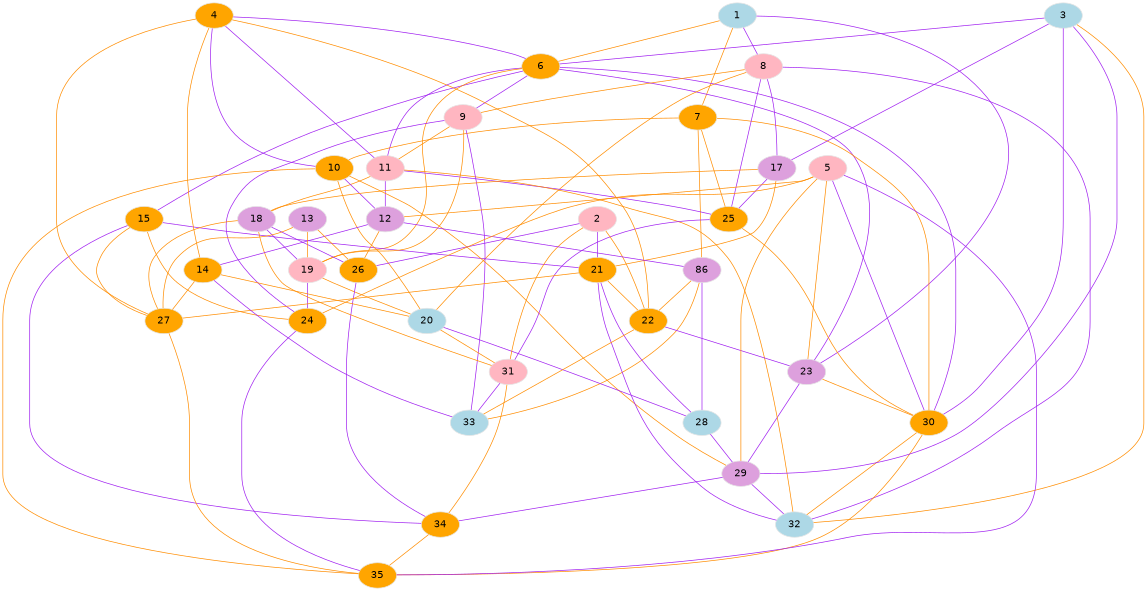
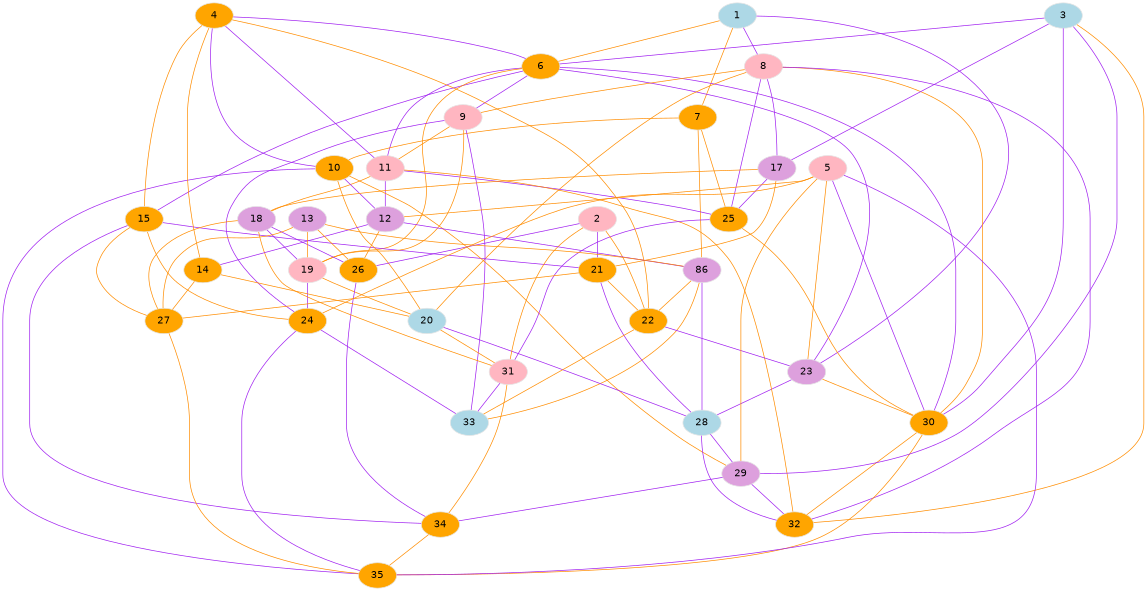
edge "4" -- "27": now "4" -- "15"
edge "7" -- "30": now "8" -- "30"
edge "13" -- "86": added
edge "14" -- "33": now "24" -- "33"
edge "10" -- "35": color darkorange -> purple
edge "23" -- "29": now "23" -- "28"
edge "21" -- "32": now "28" -- "32"
node "32": fillcolor lightblue -> orange
